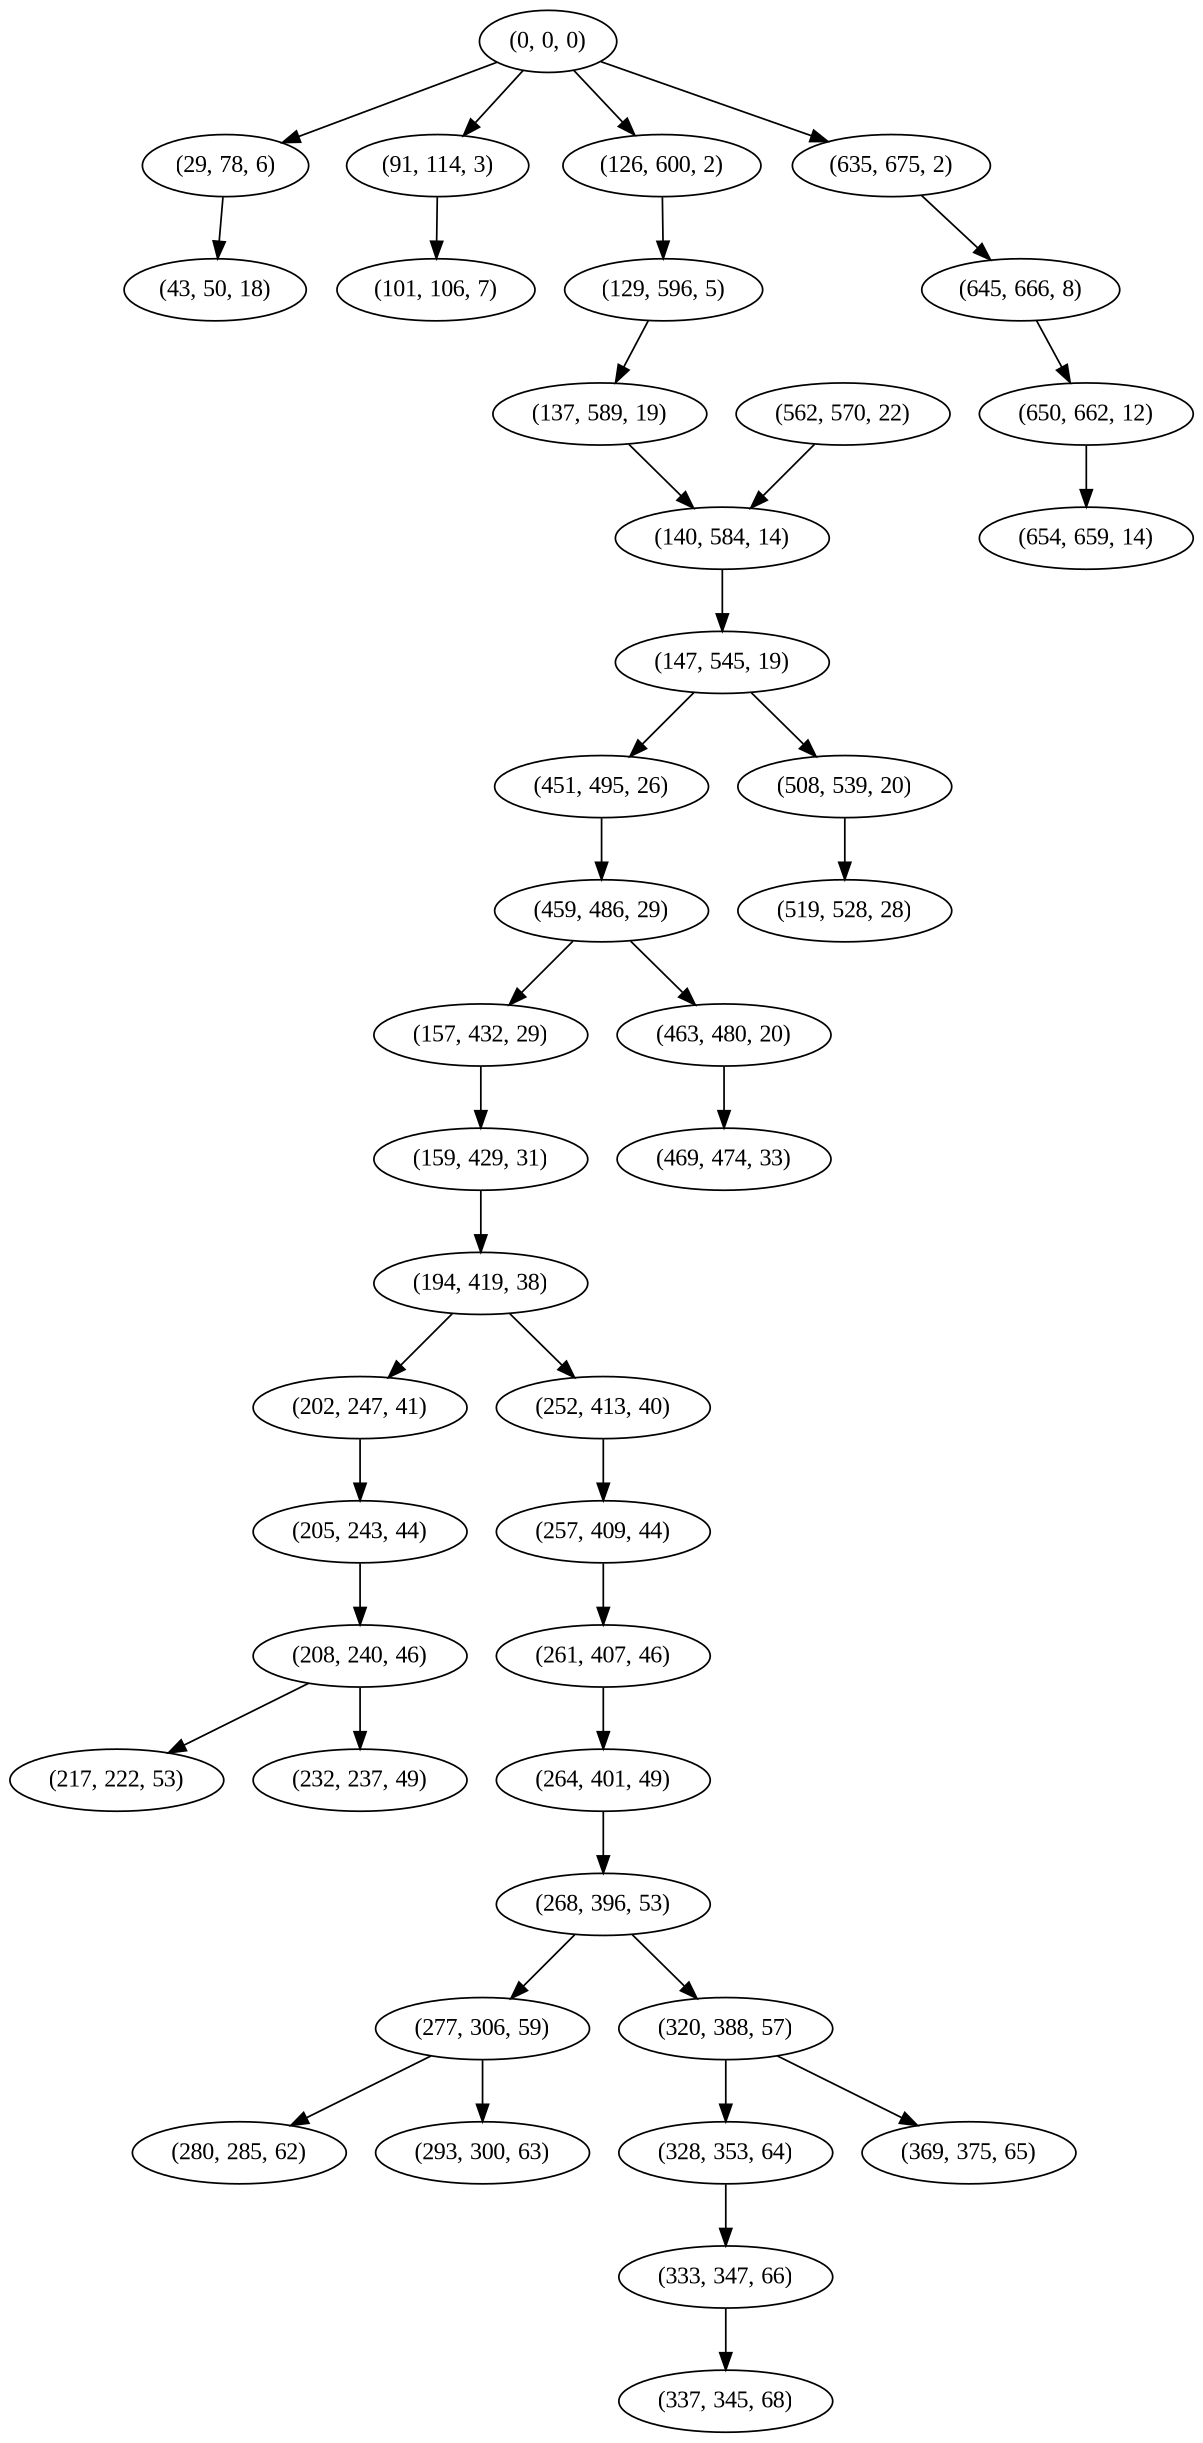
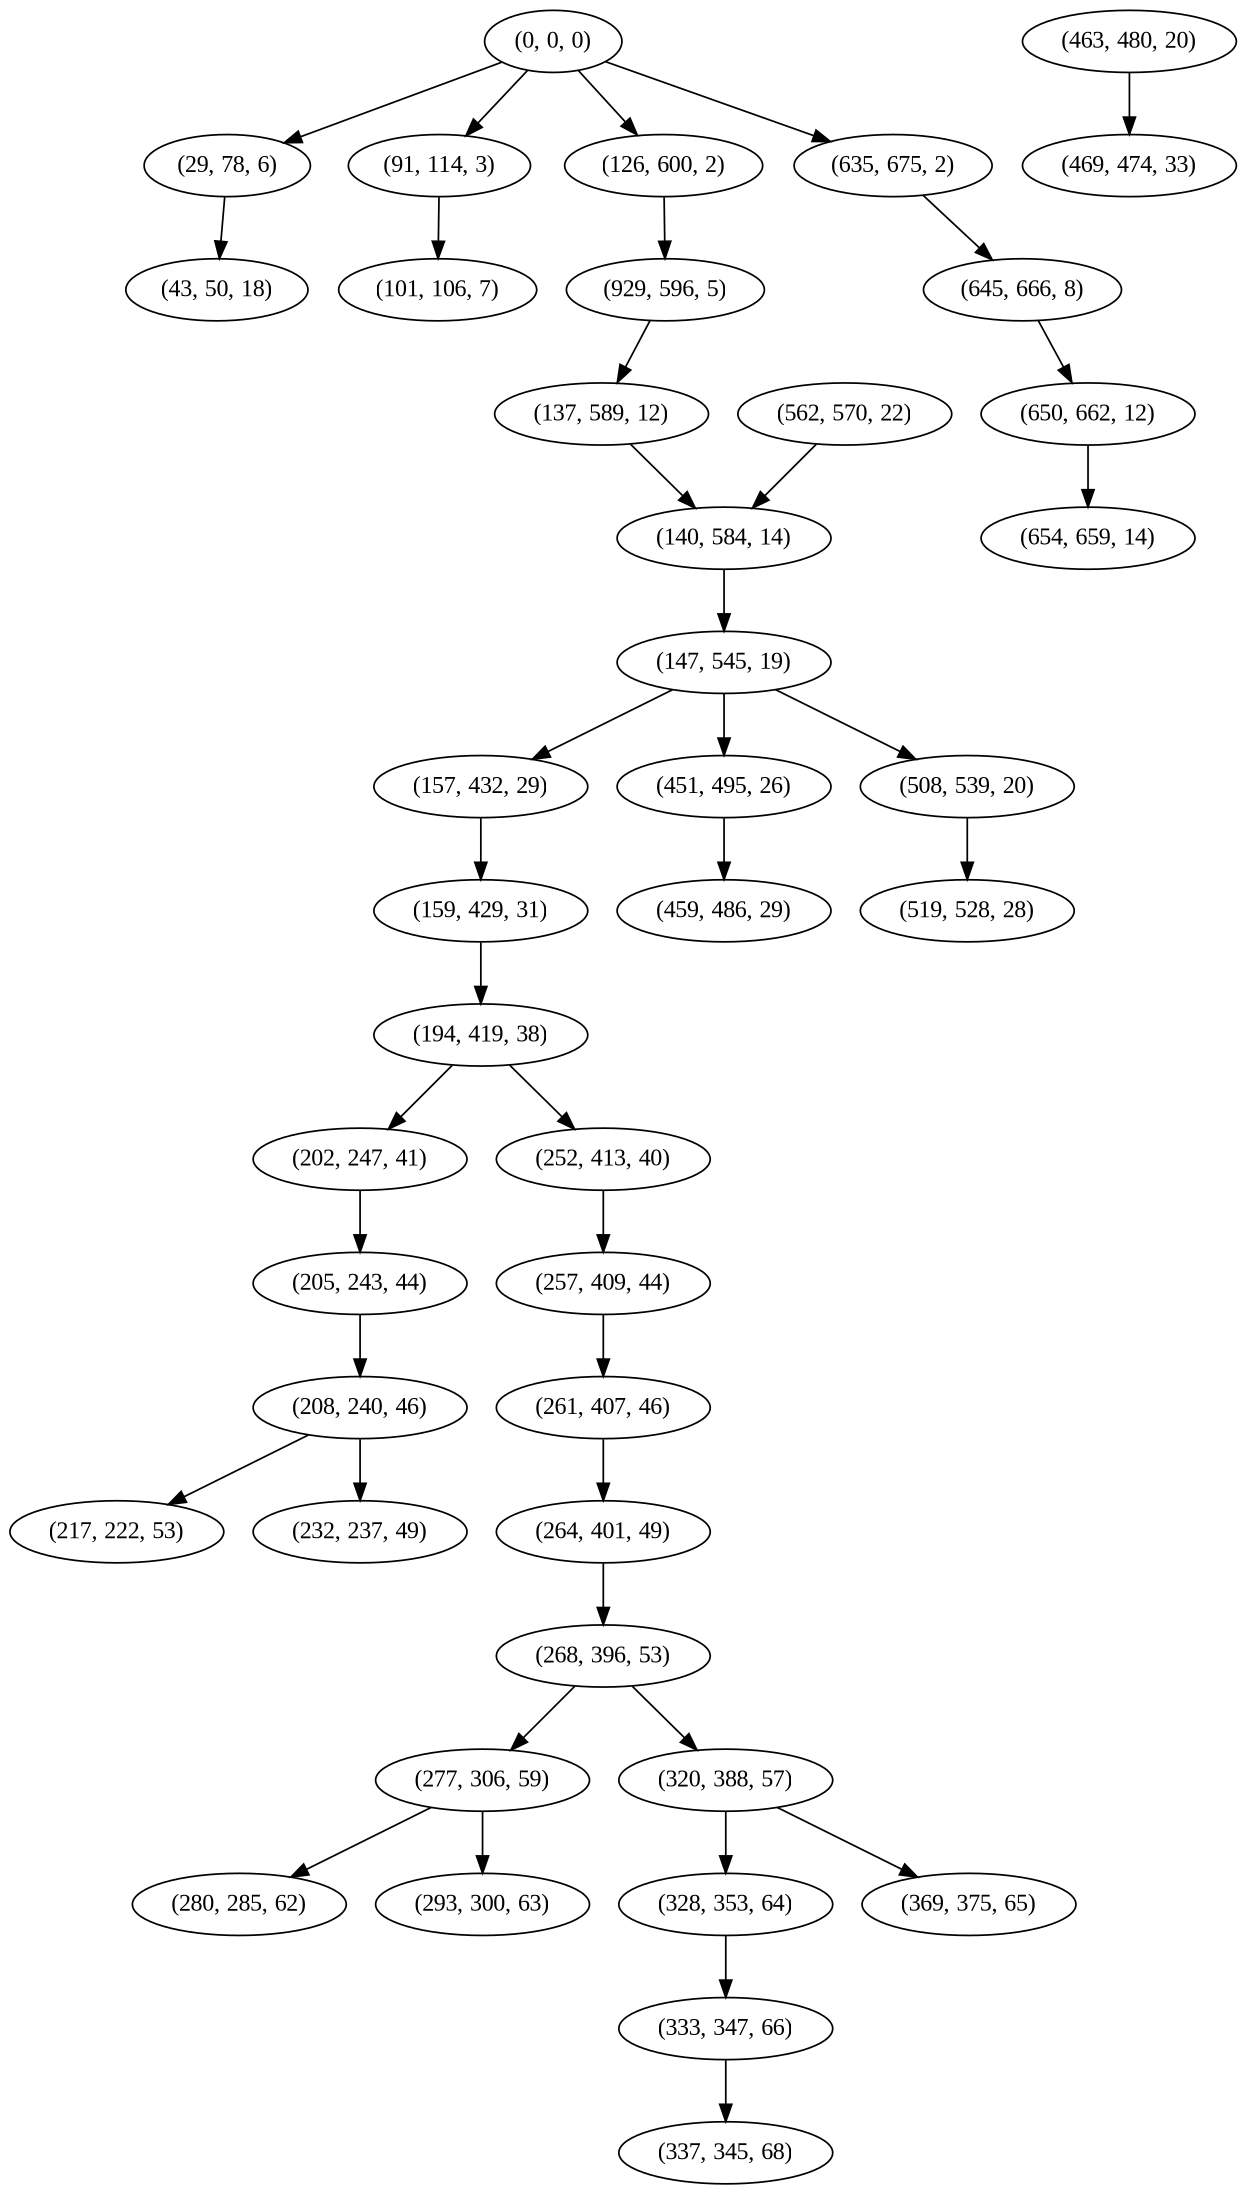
node "(129, 596, 5)": label "(129, 596, 5)" -> "(929, 596, 5)"
node "(137, 589, 19)": label "(137, 589, 19)" -> "(137, 589, 12)"
edge "(459, 486, 29)" -> "(157, 432, 29)": now "(147, 545, 19)" -> "(157, 432, 29)"
edge "(459, 486, 29)" -> "(463, 480, 20)": removed
